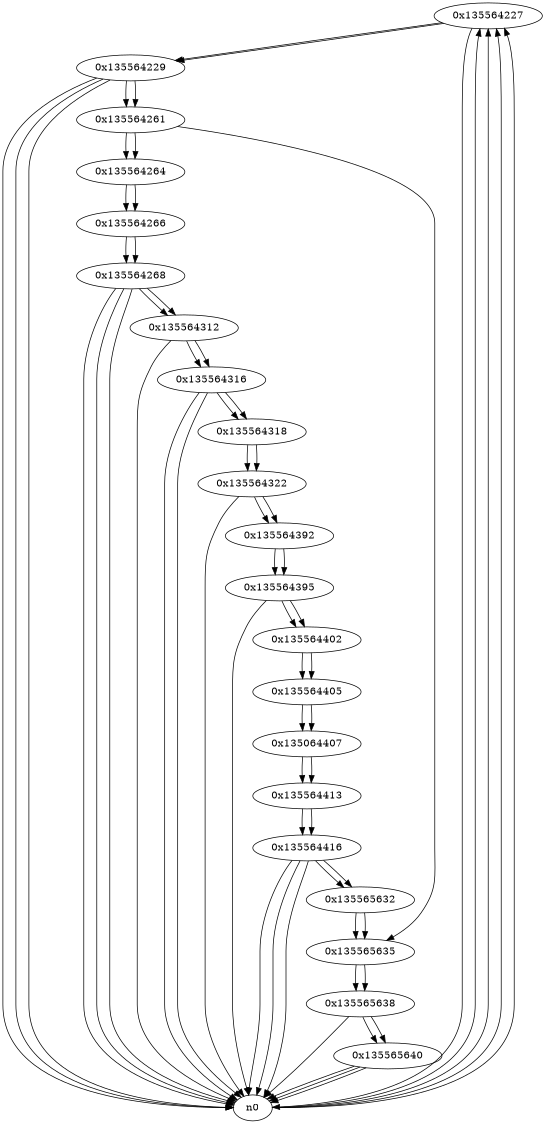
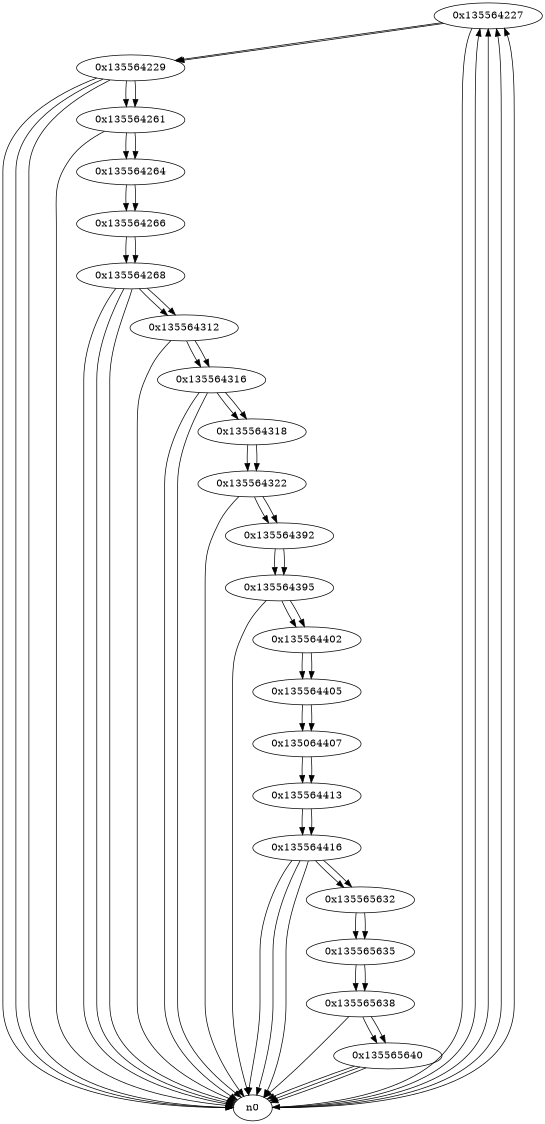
edge "0x135564261" -> "0x135565635": now "0x135564261" -> "n0"
